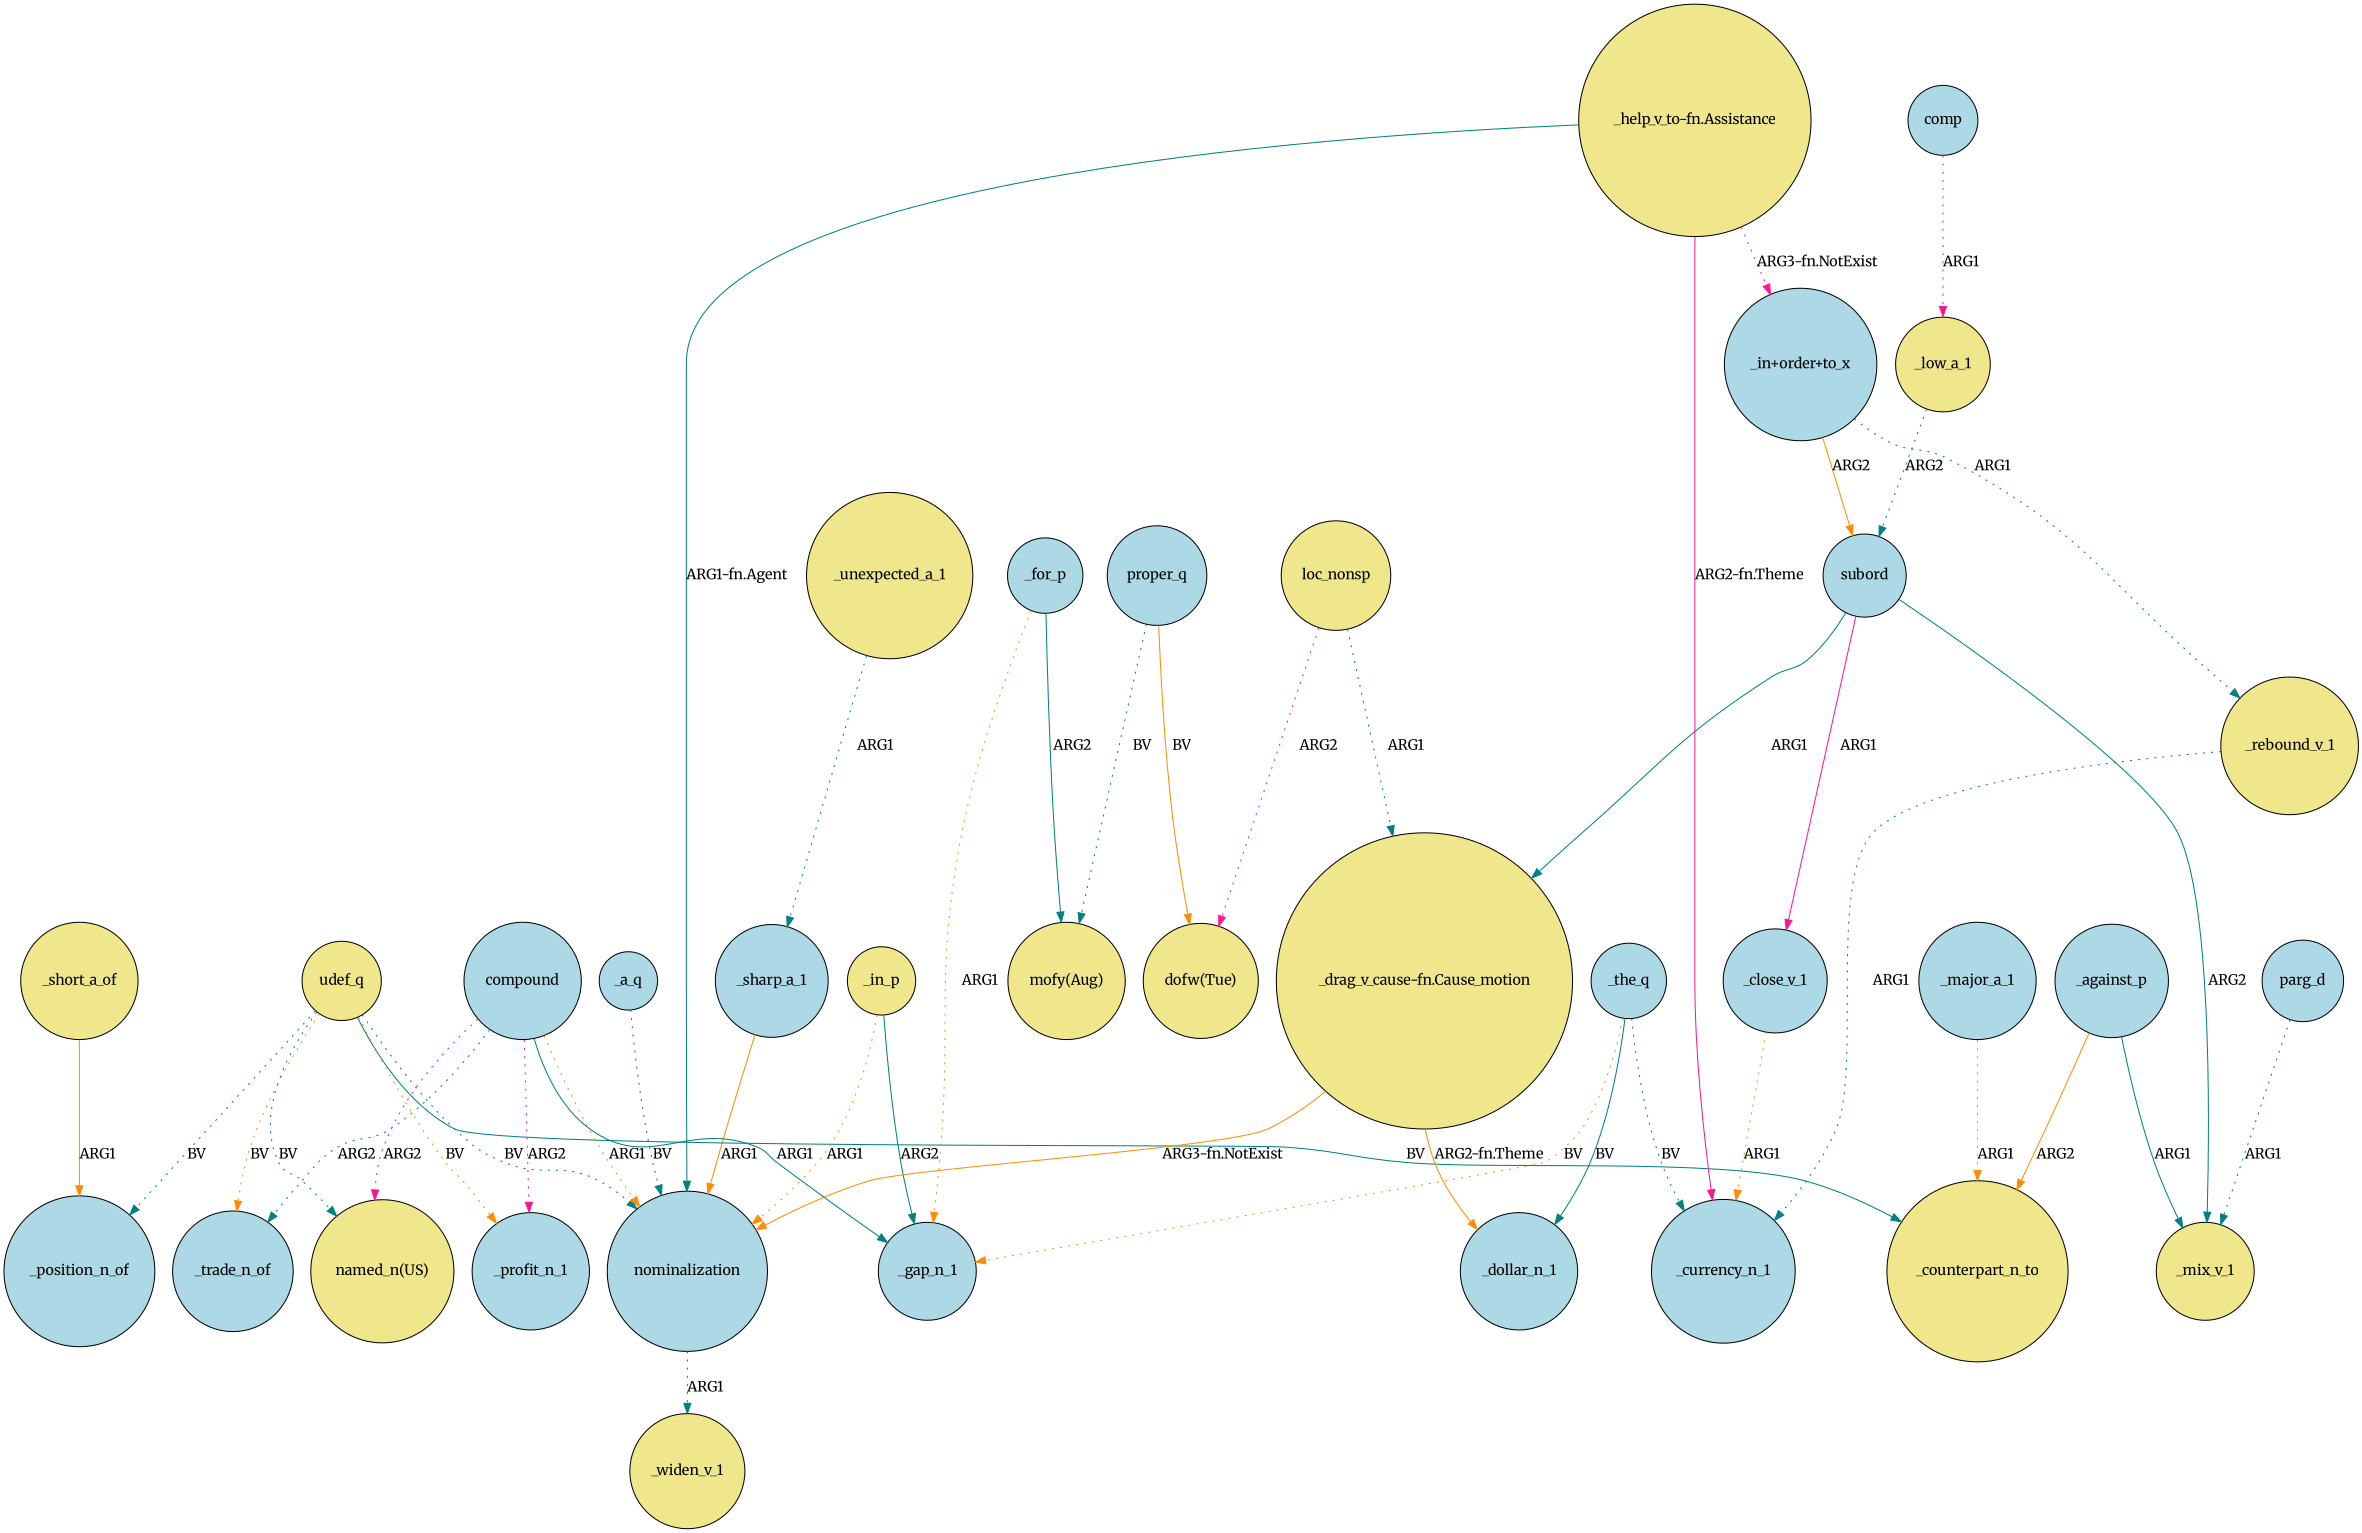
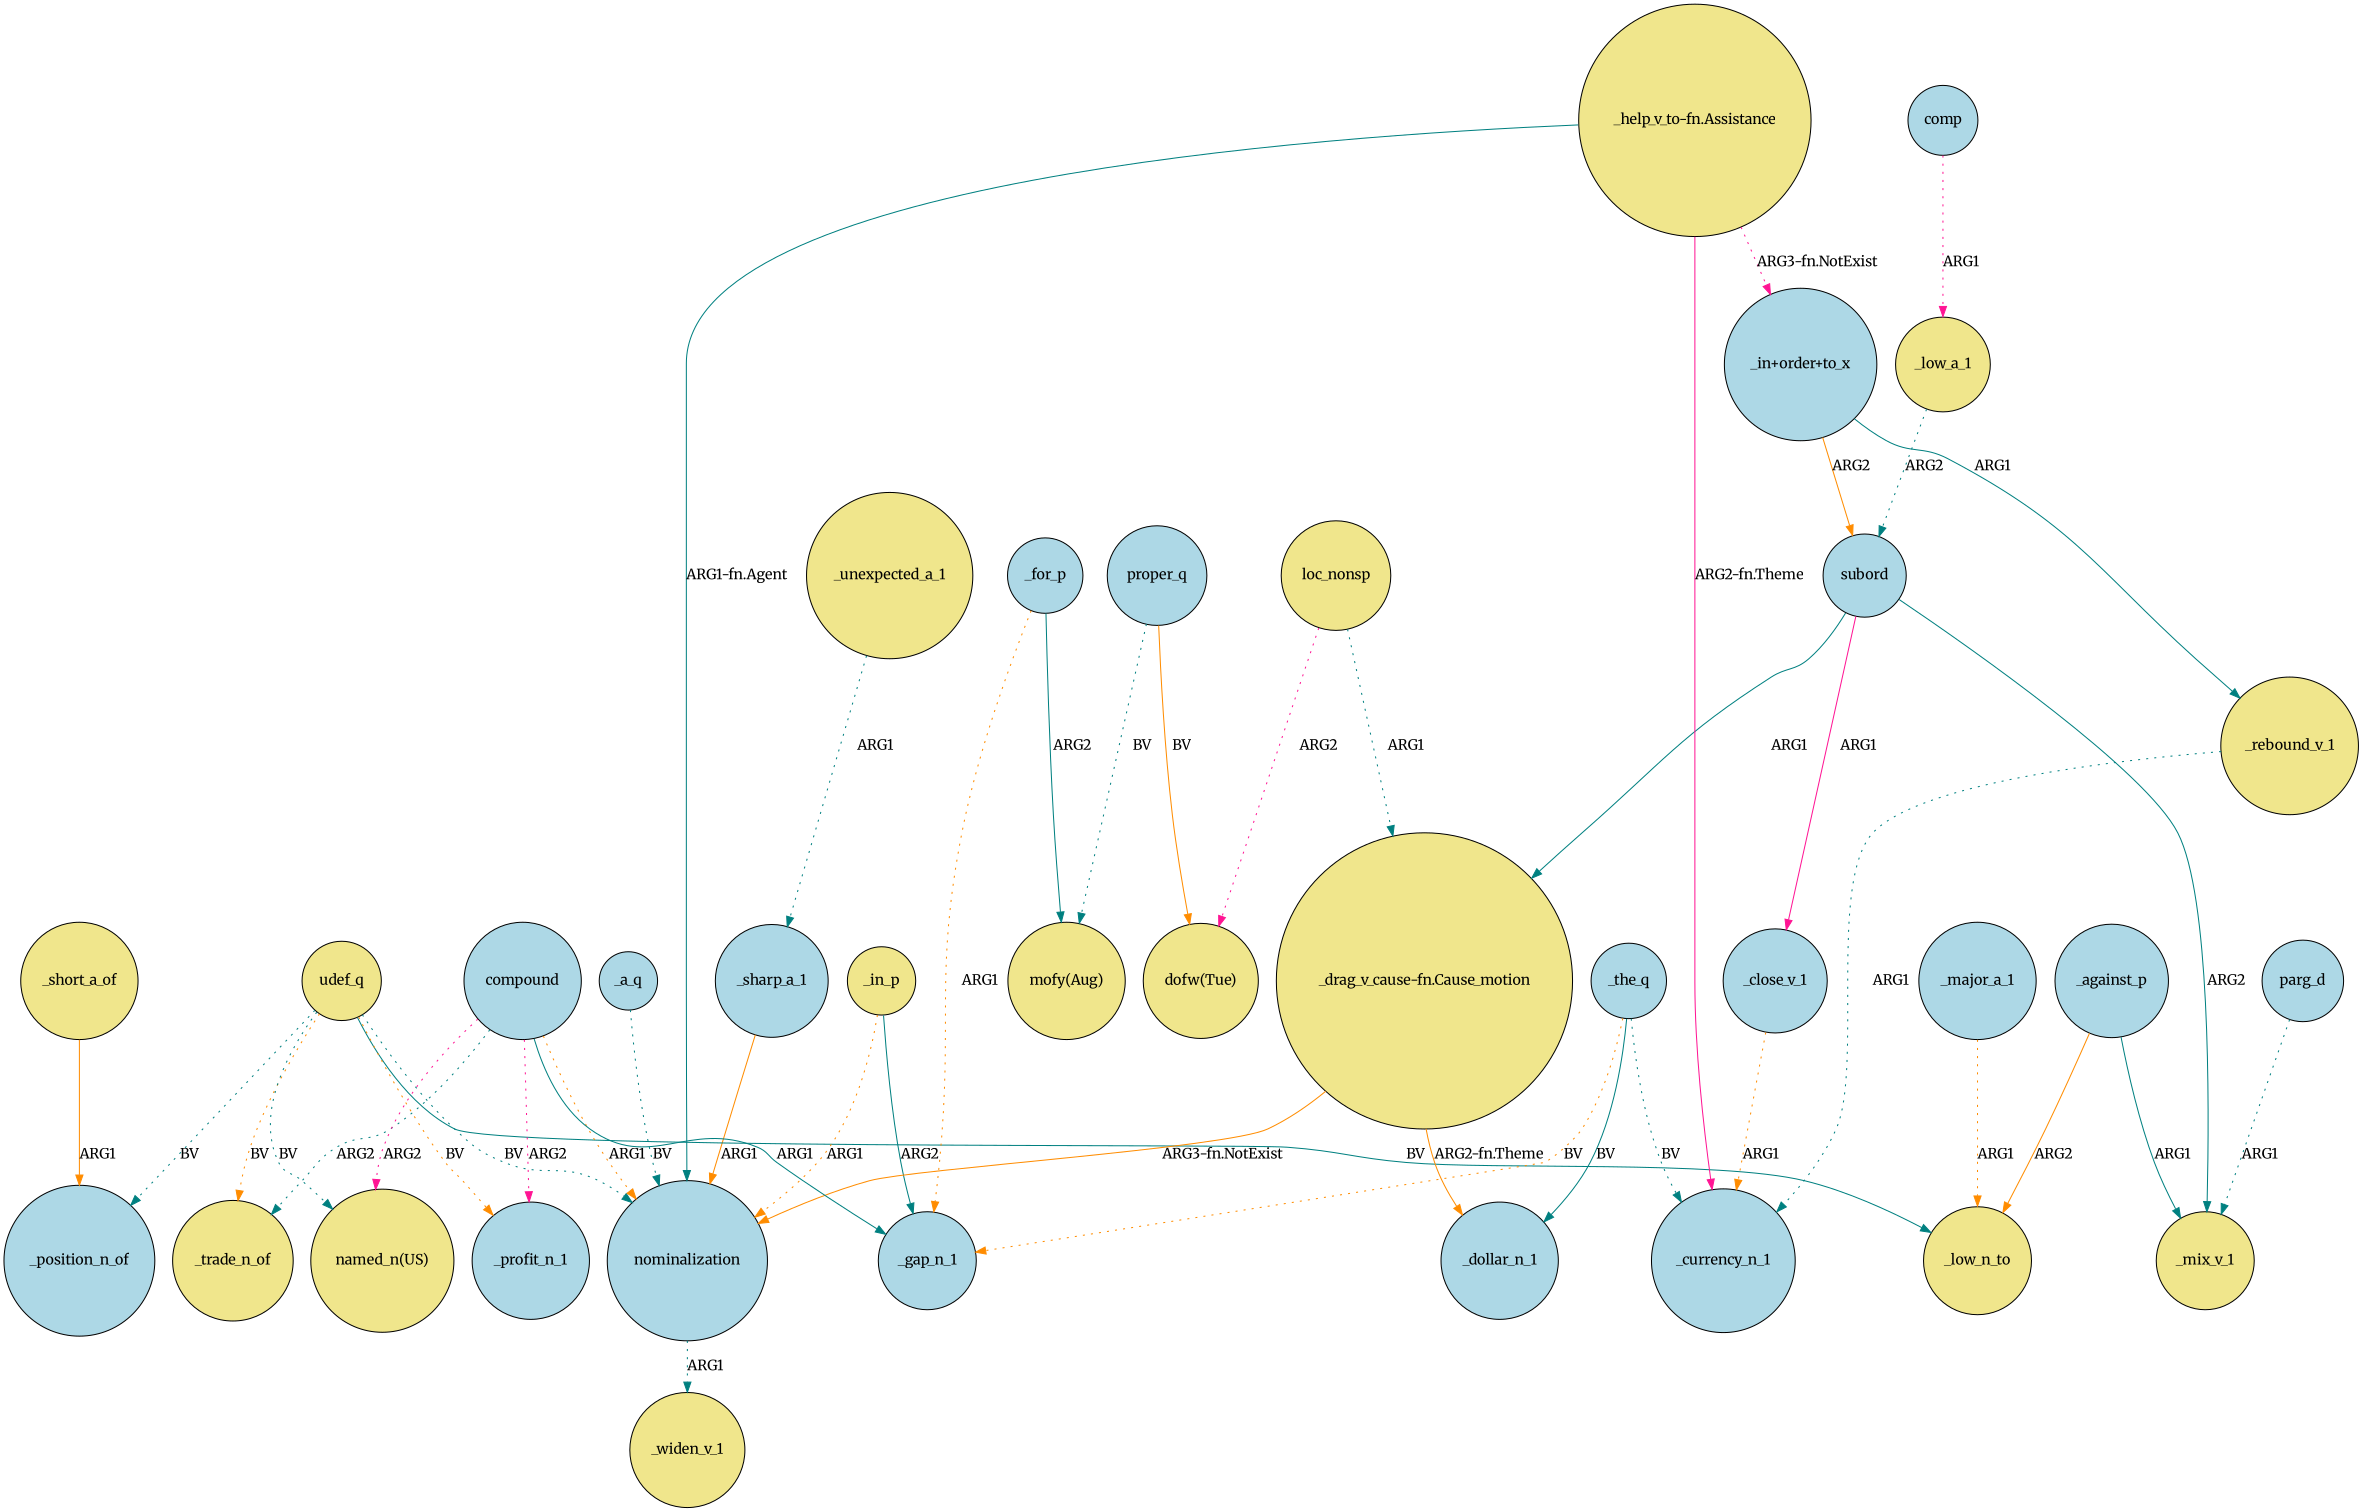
edge "_in+order+to_x" -> "_rebound_v_1": style dotted -> solid
node "_trade_n_of": fillcolor lightblue -> khaki
node "_counterpart_n_to": label "_counterpart_n_to" -> "_low_n_to"
